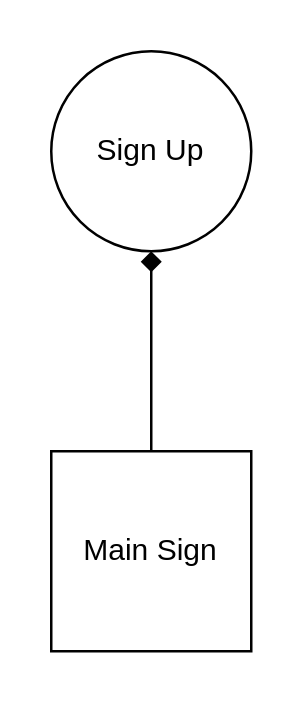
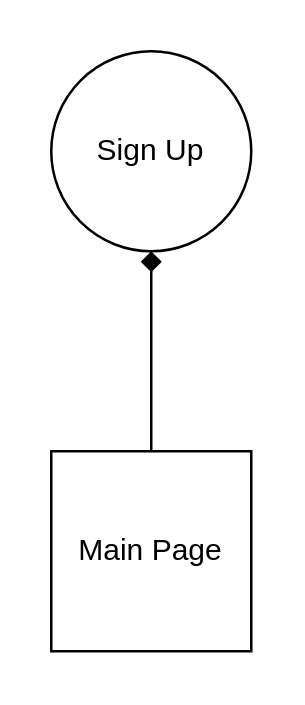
node "Main Sign": label "Main Sign" -> "Main Page"
